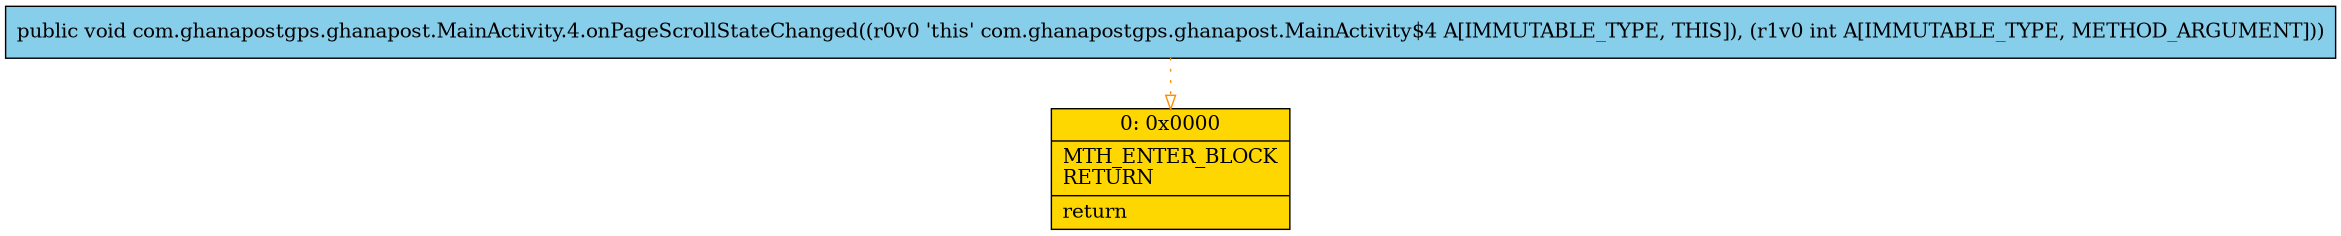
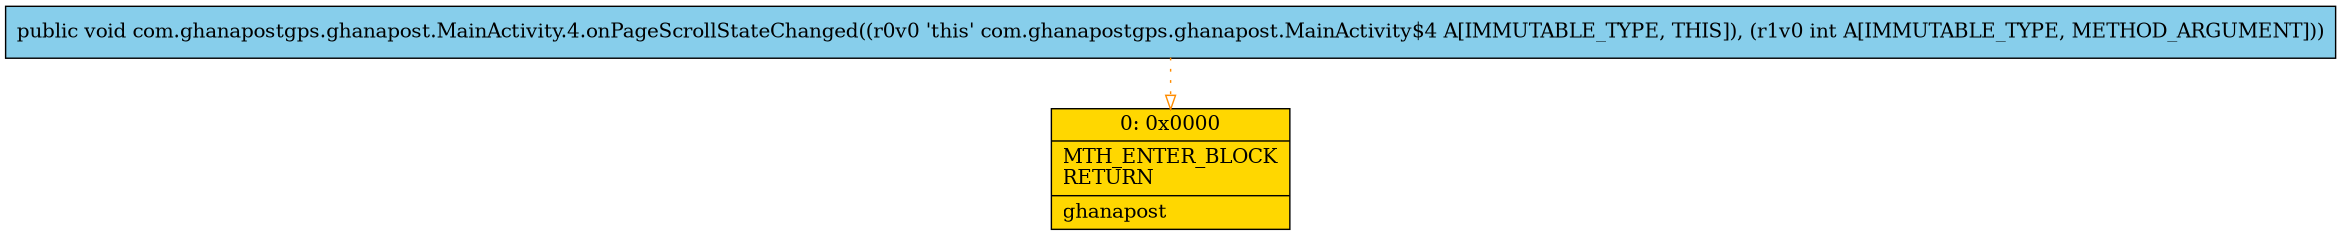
node "0: 0x0000": text "return" -> "ghanapost"
